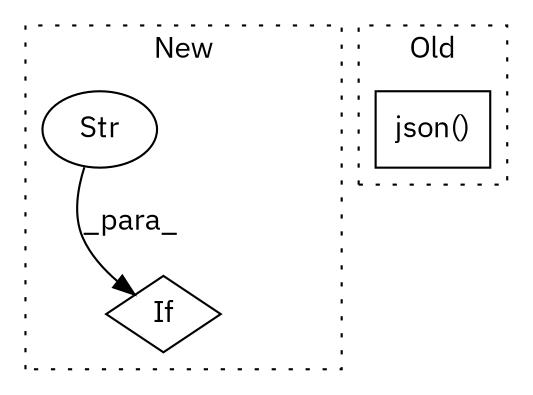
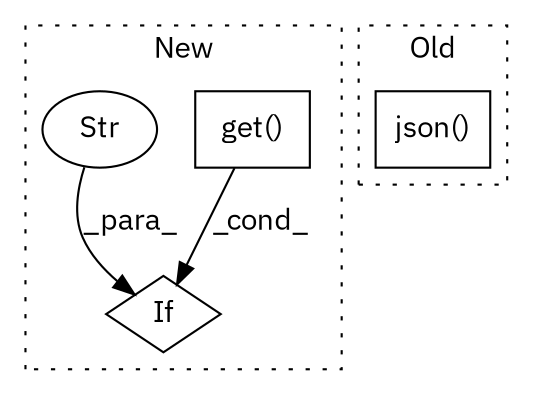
node "get()": added
